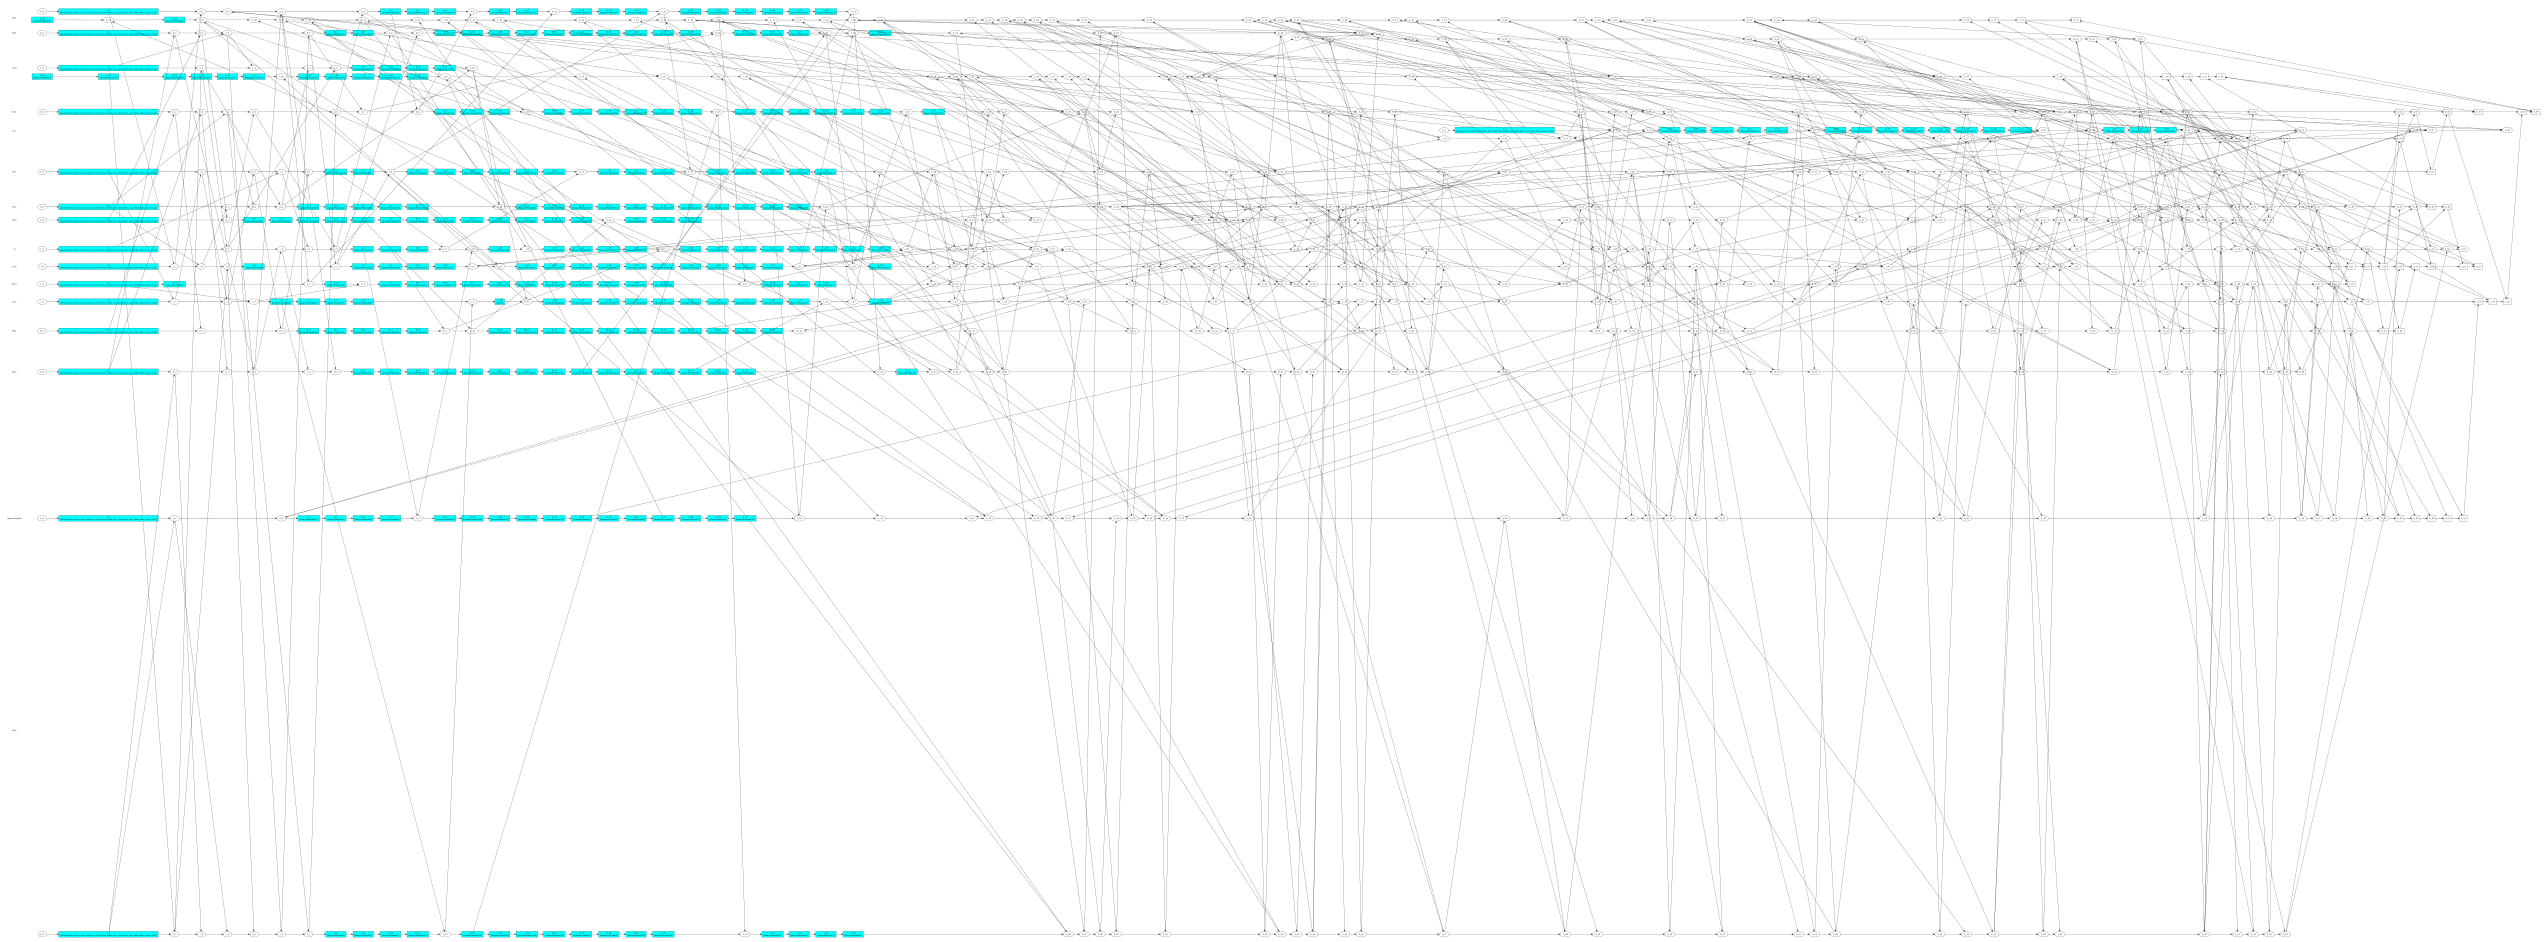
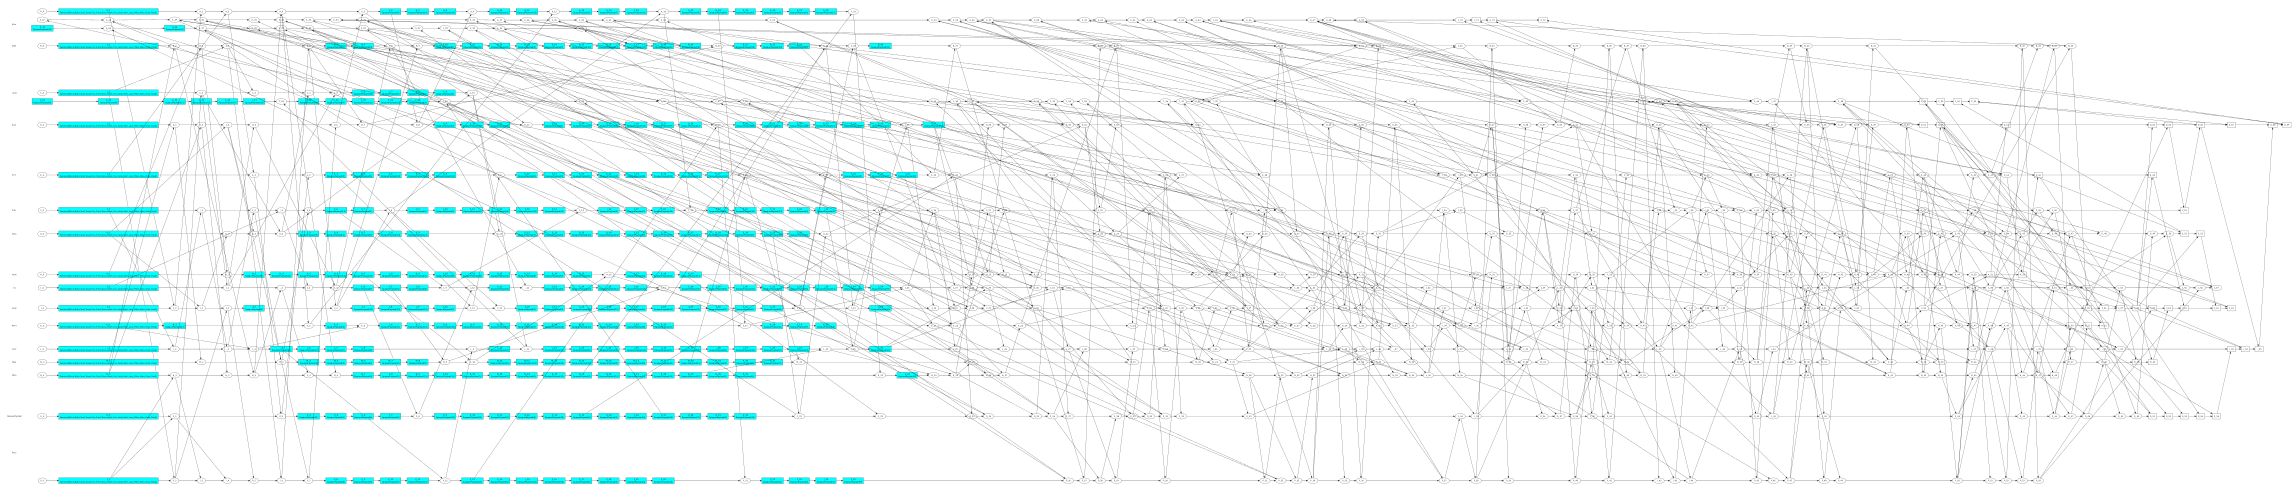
edge "A_36" -> "A_37": now "A_36" -> "B_17"
edge "B_33" -> "B_32": reversed
edge "F_32" -> "E_29": now "E_28" -> "E_29"
edge "D_52" -> "J_58": reversed
node "L_10": text "Gina(3)" -> "OpaquePayload(3)"
